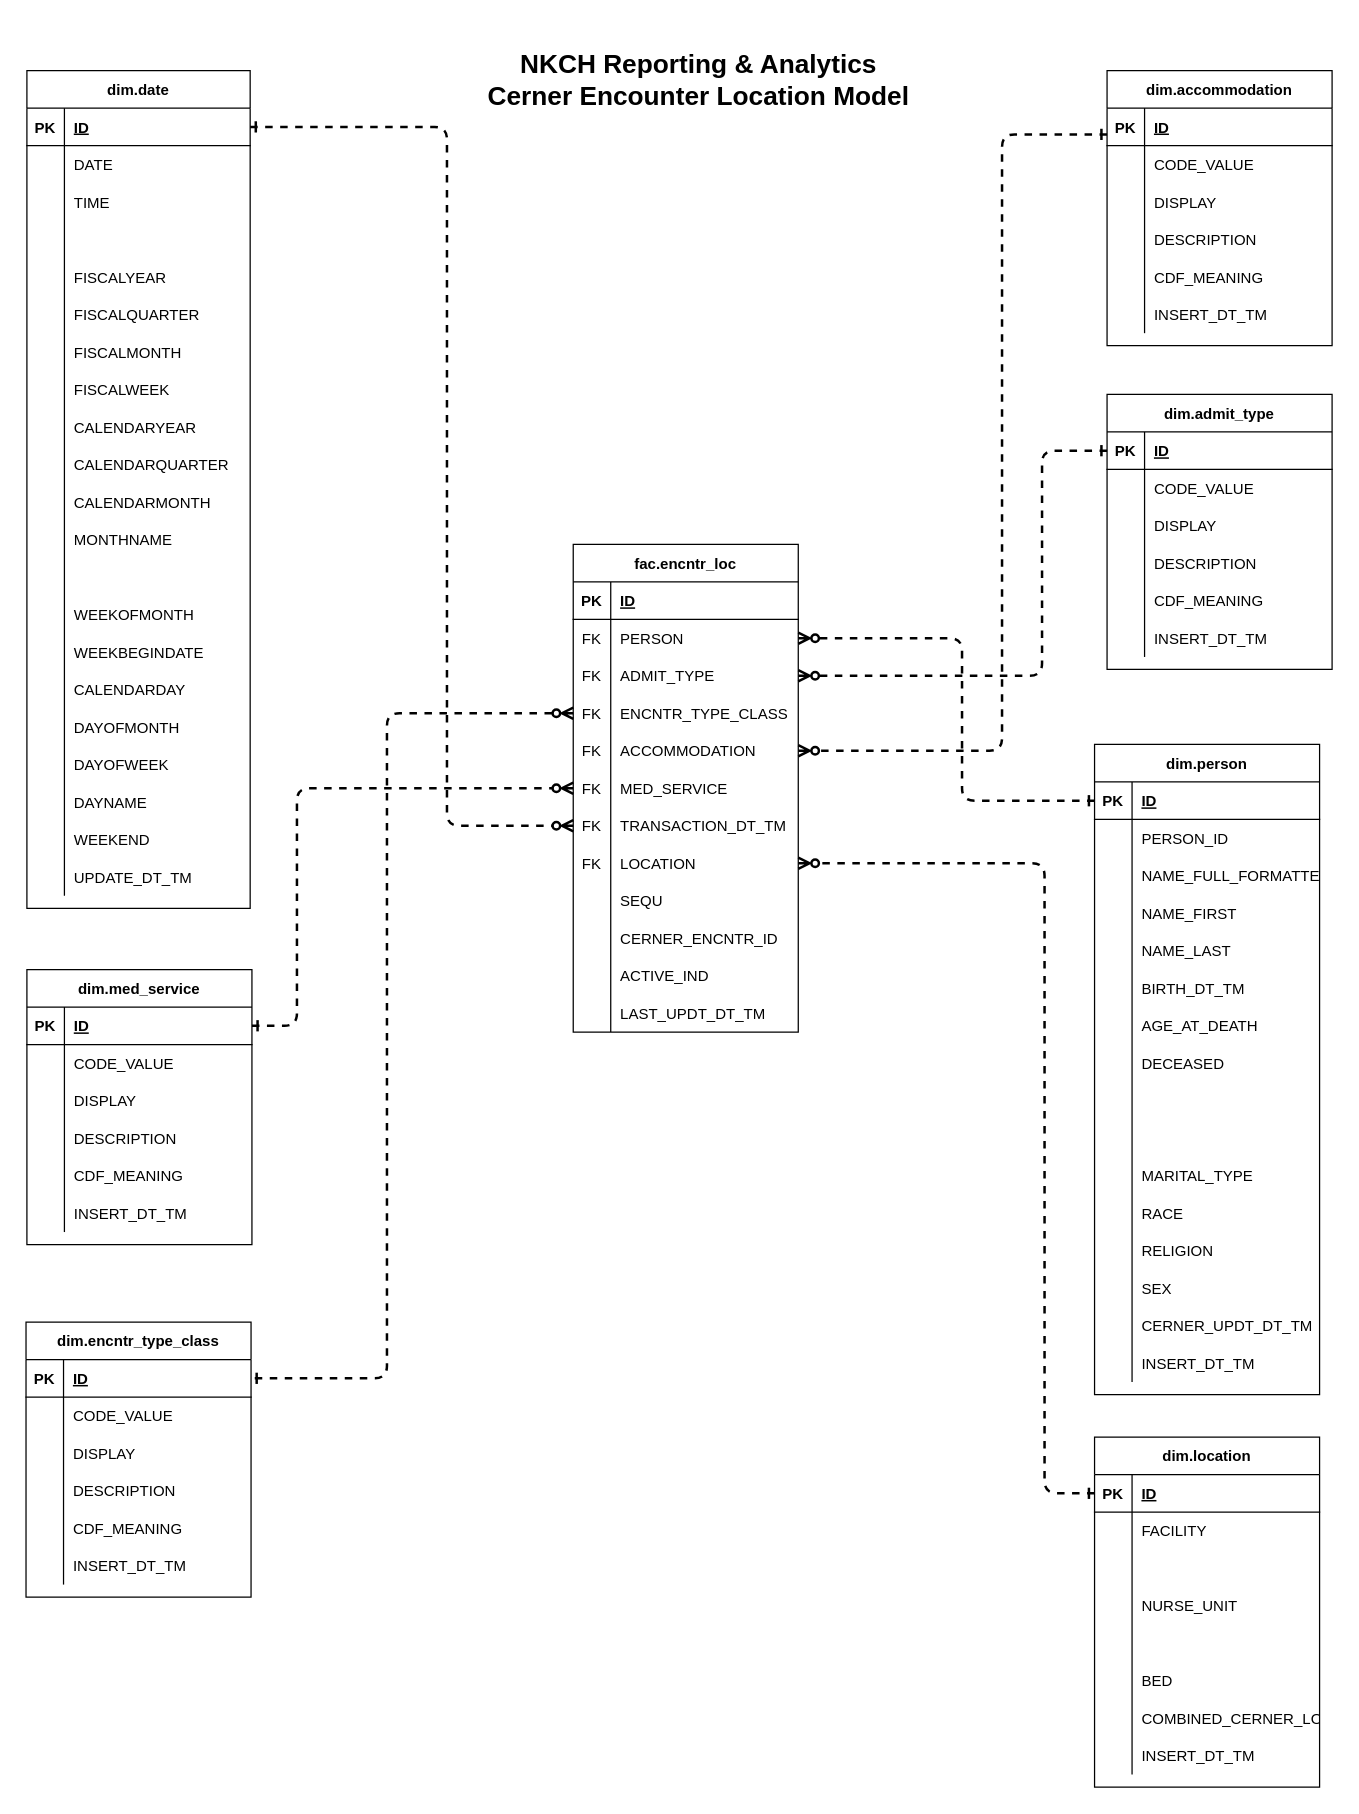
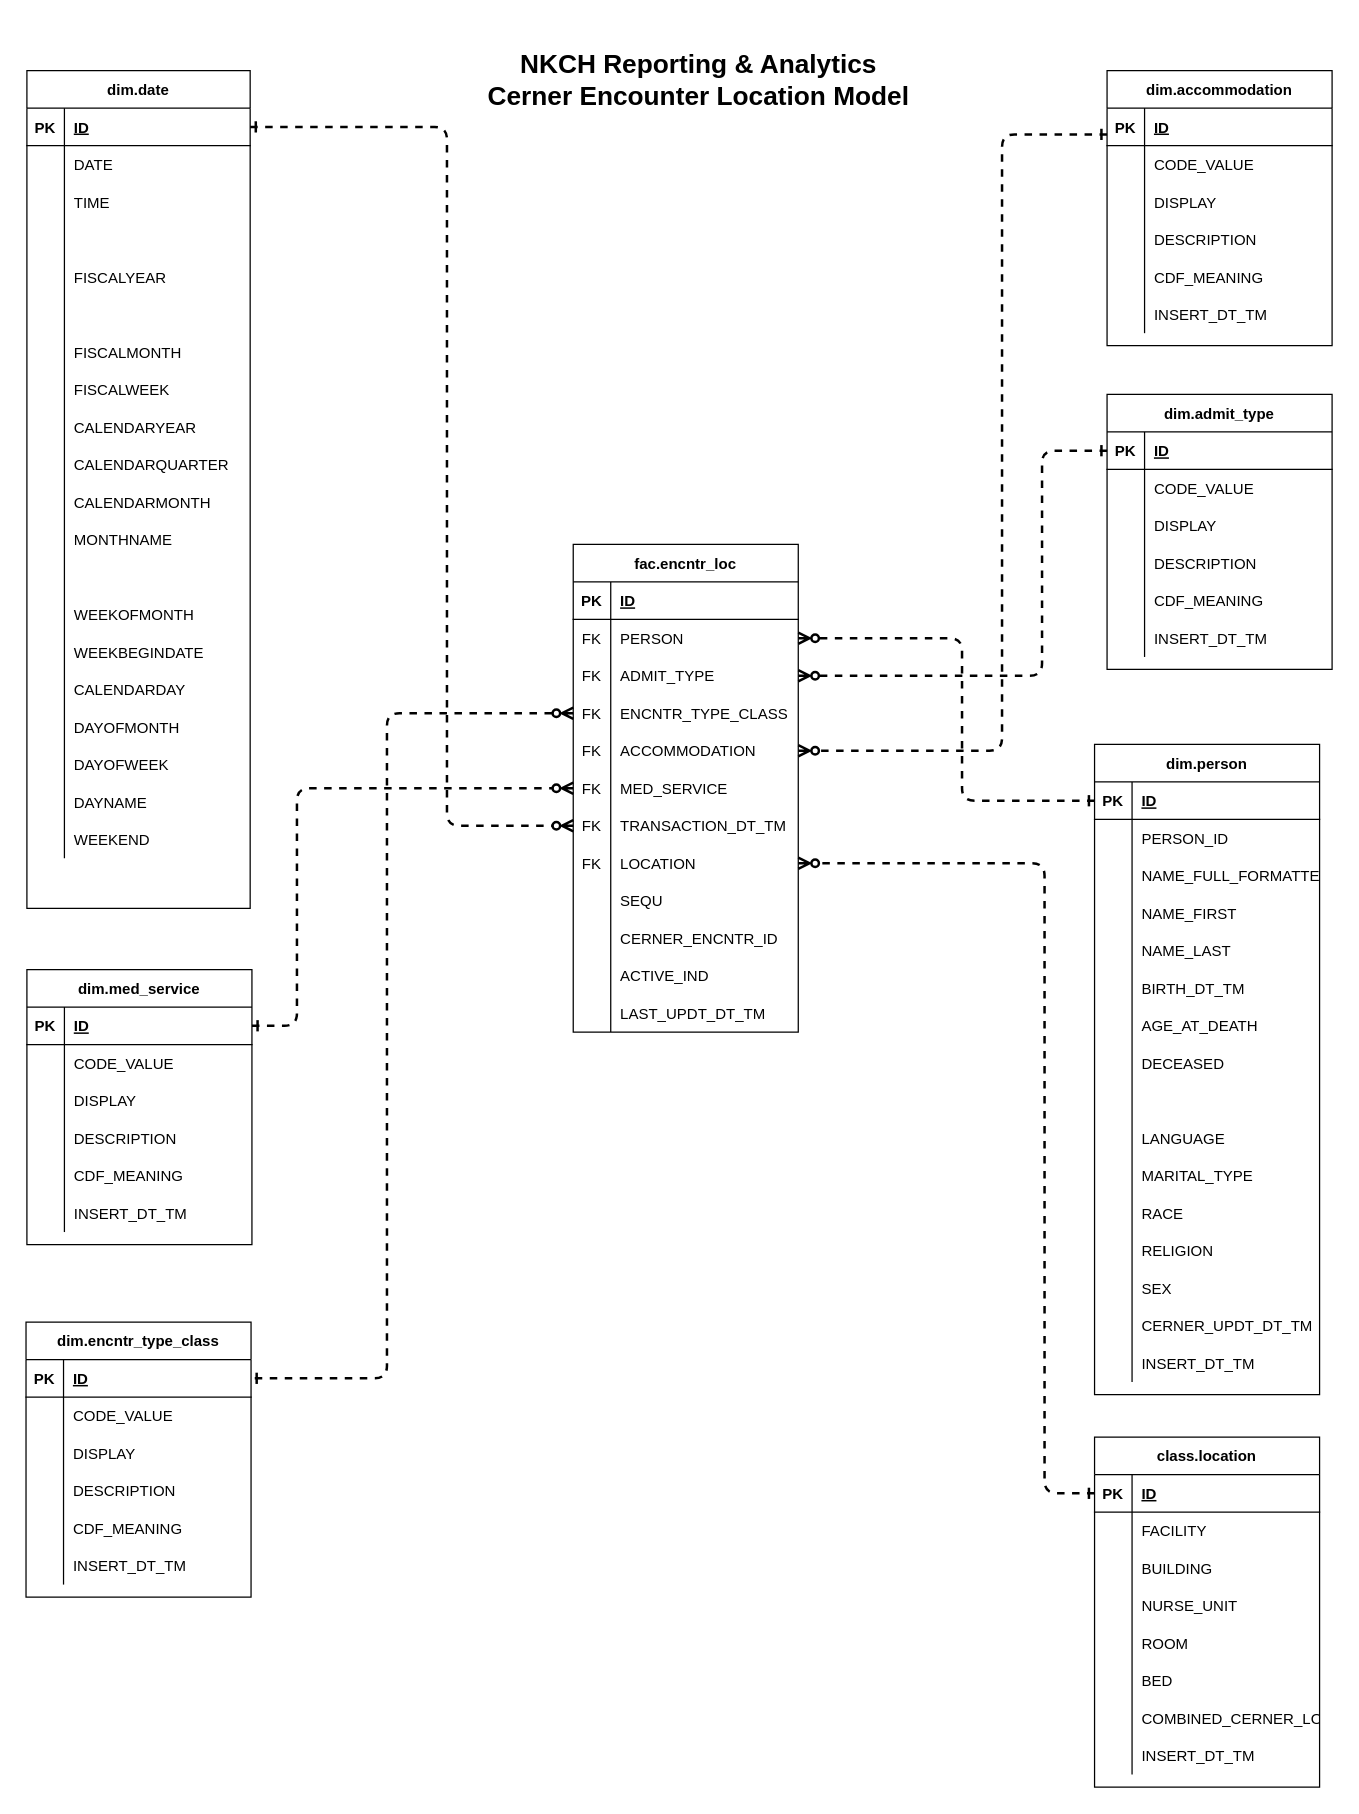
node "FISCALQUARTER": removed
node "UPDATE_DT_TM": removed
node "LANGUAGE": added
node "dim.location": label "dim.location" -> "class.location"
node "BUILDING": added
node "ROOM": added
